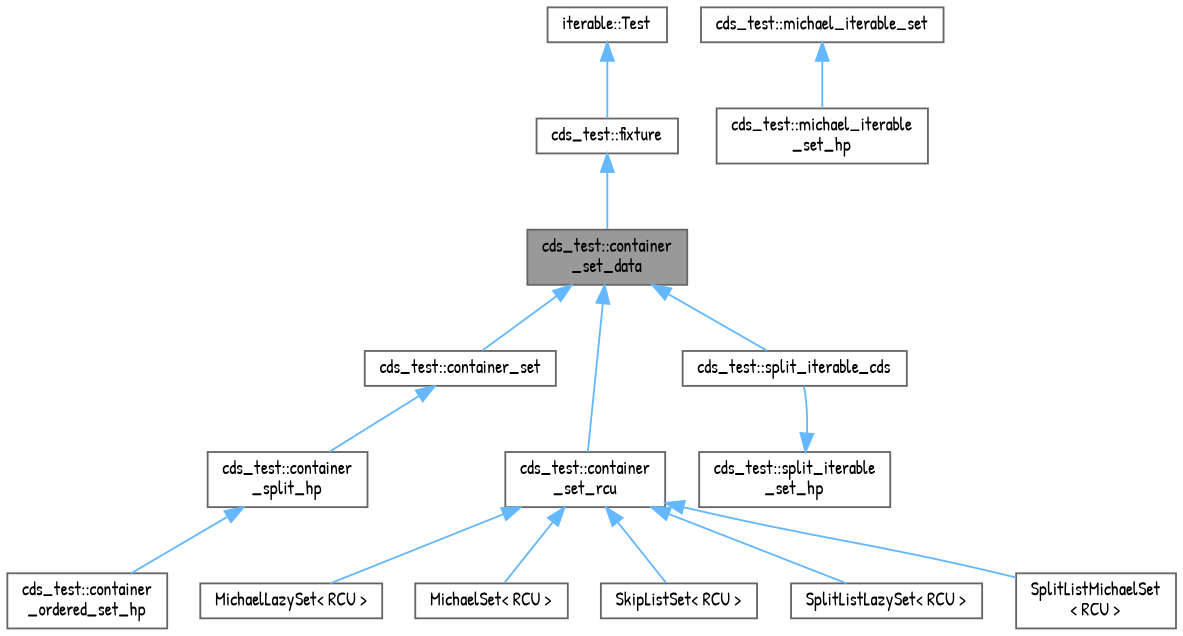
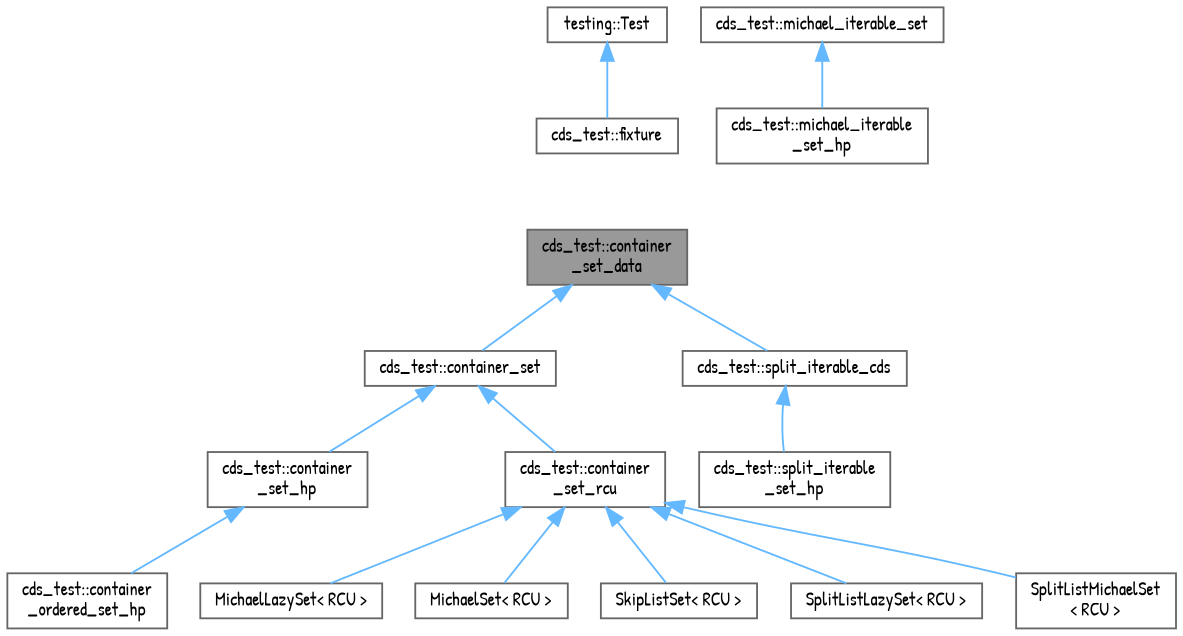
node "iterable::Test": label "iterable::Test" -> "testing::Test"
edge "cds_test::container _set_data" -> "cds_test::fixture": removed
edge "cds_test::container _set_rcu" -> "cds_test::container _set_data": now "cds_test::container _set_rcu" -> "cds_test::container_set"
edge "cds_test::split_iterable_cds" -> "cds_test::split_iterable _set_hp": reversed
node "cds_test::container _split_hp": label "cds_test::container _split_hp" -> "cds_test::container _set_hp"
